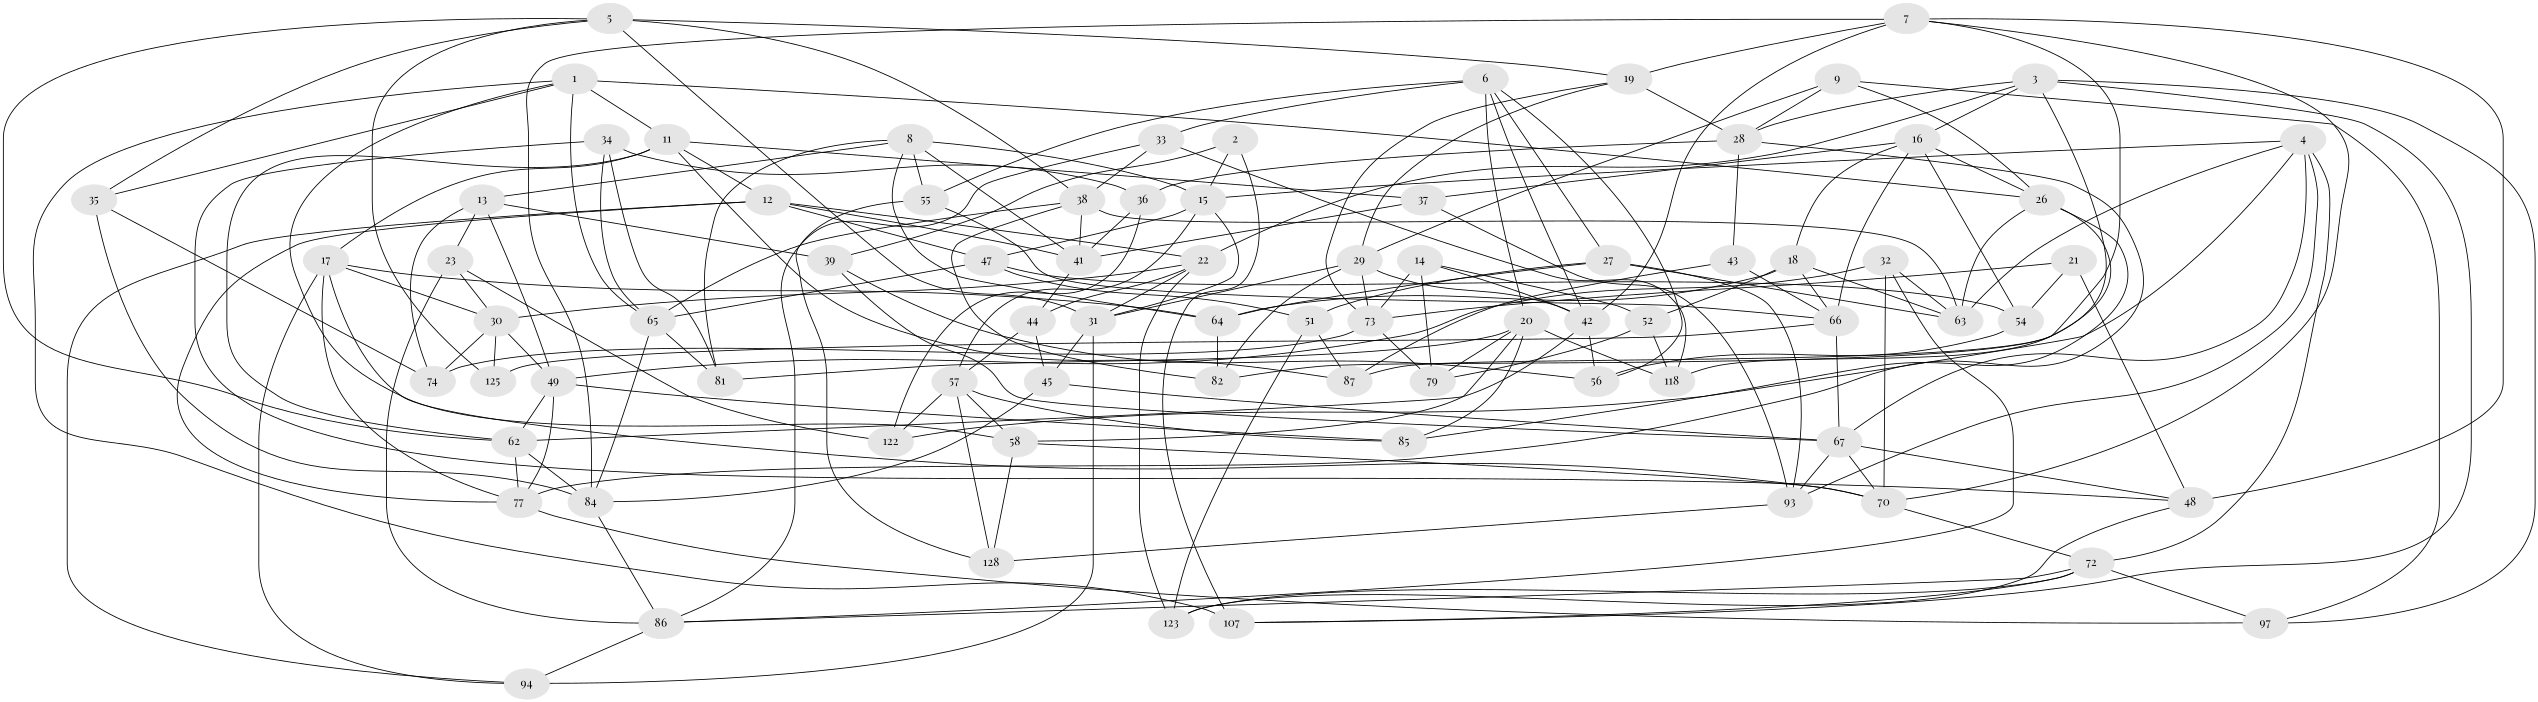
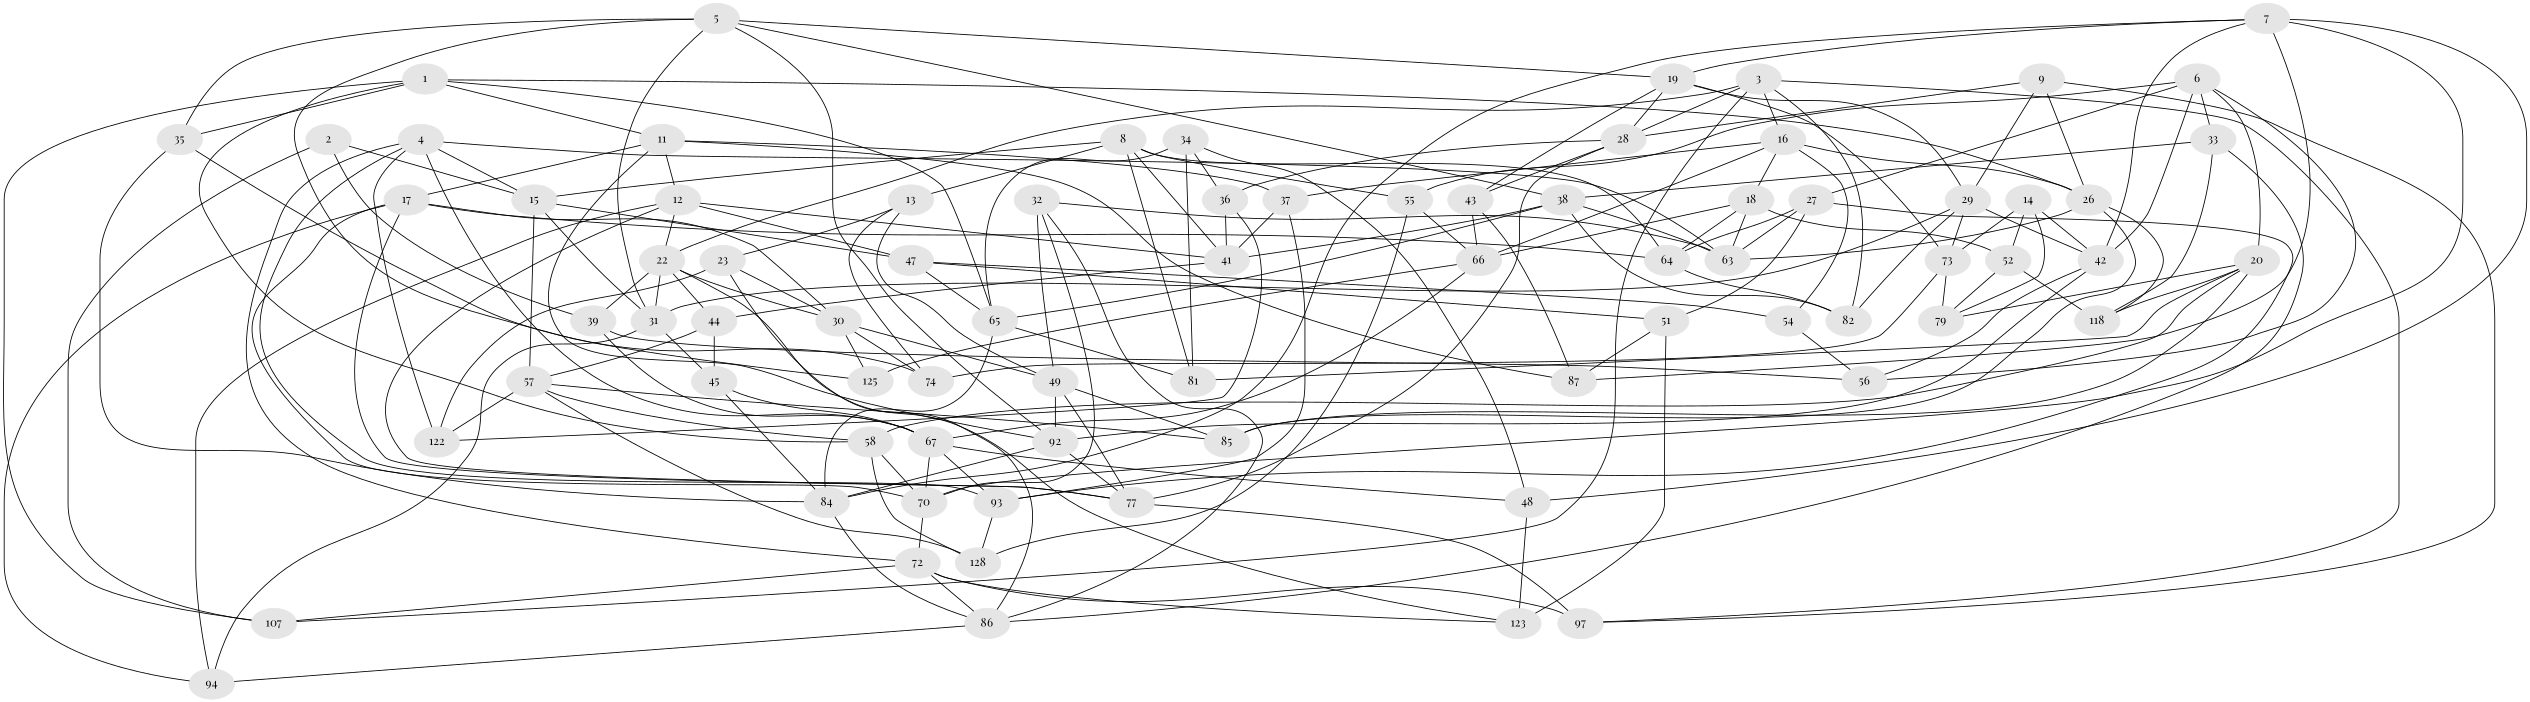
edge "19" -- "43": added
edge "13" -- "39": now "22" -- "39"
node "21": removed
node "62": label "62" -> "92"
